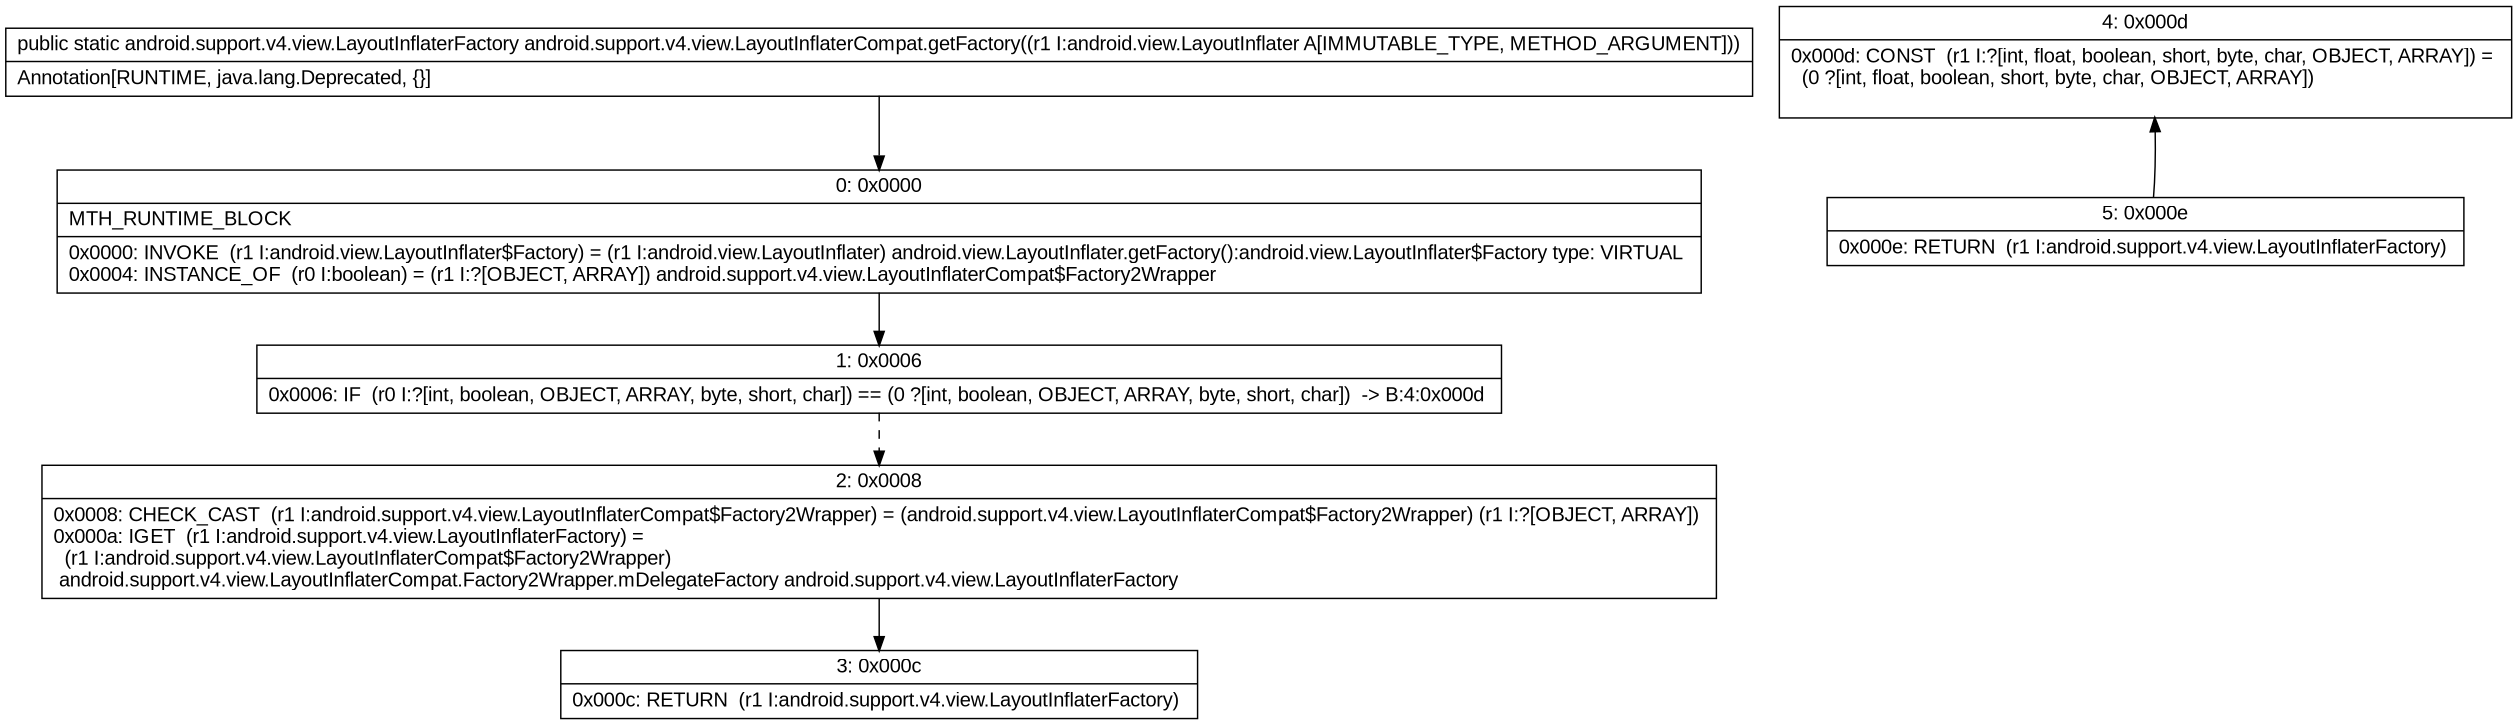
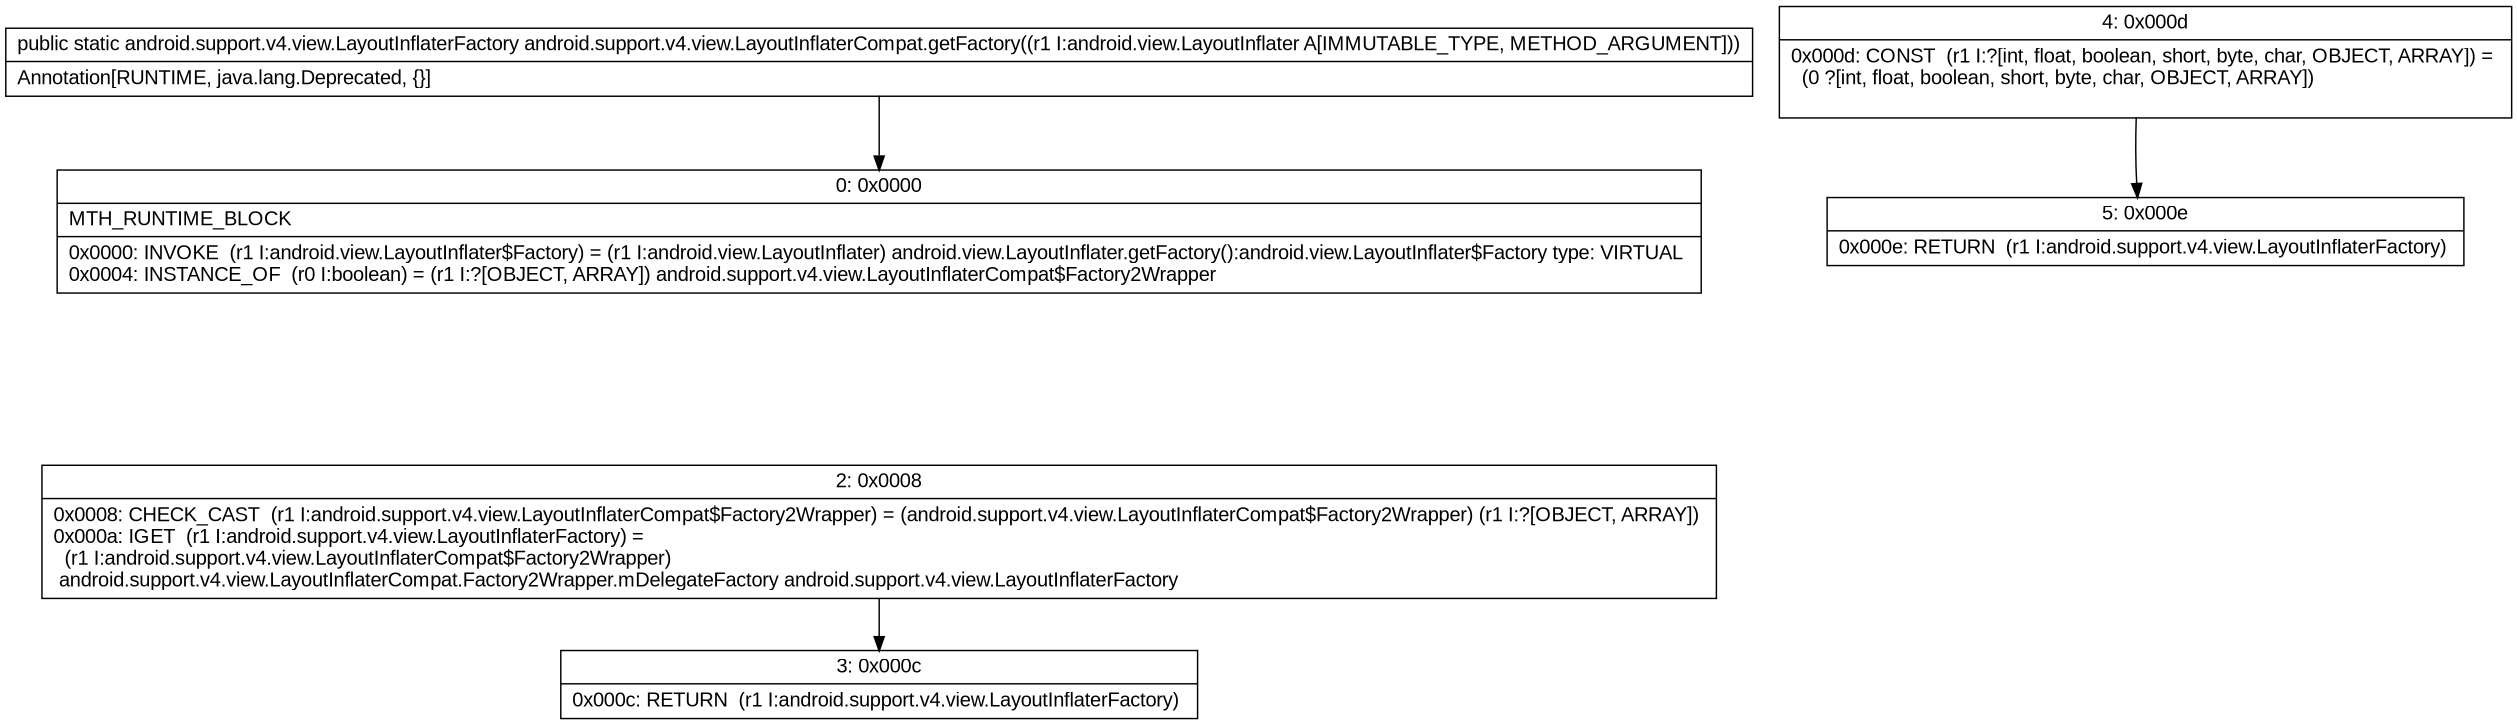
edge "5: 0x000e" -> "4: 0x000d": reversed
node "1: 0x0006": removed
